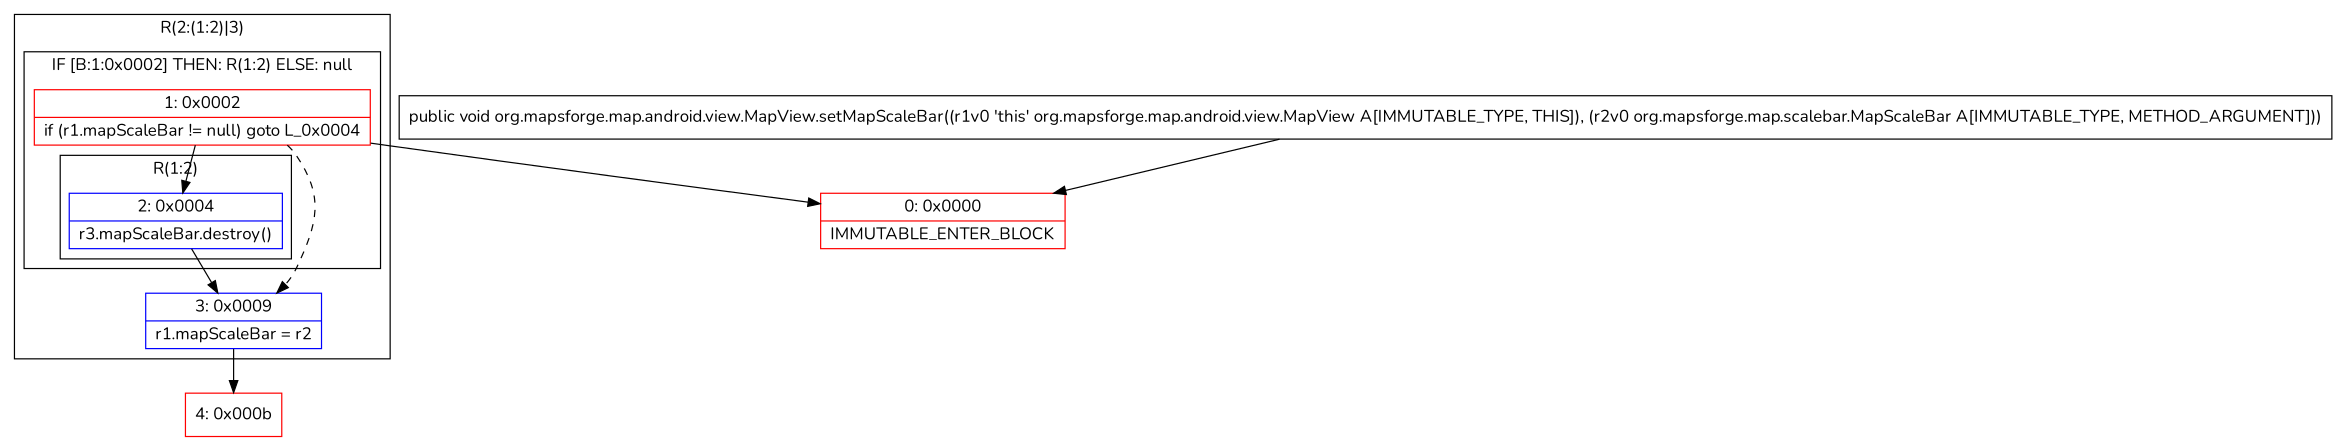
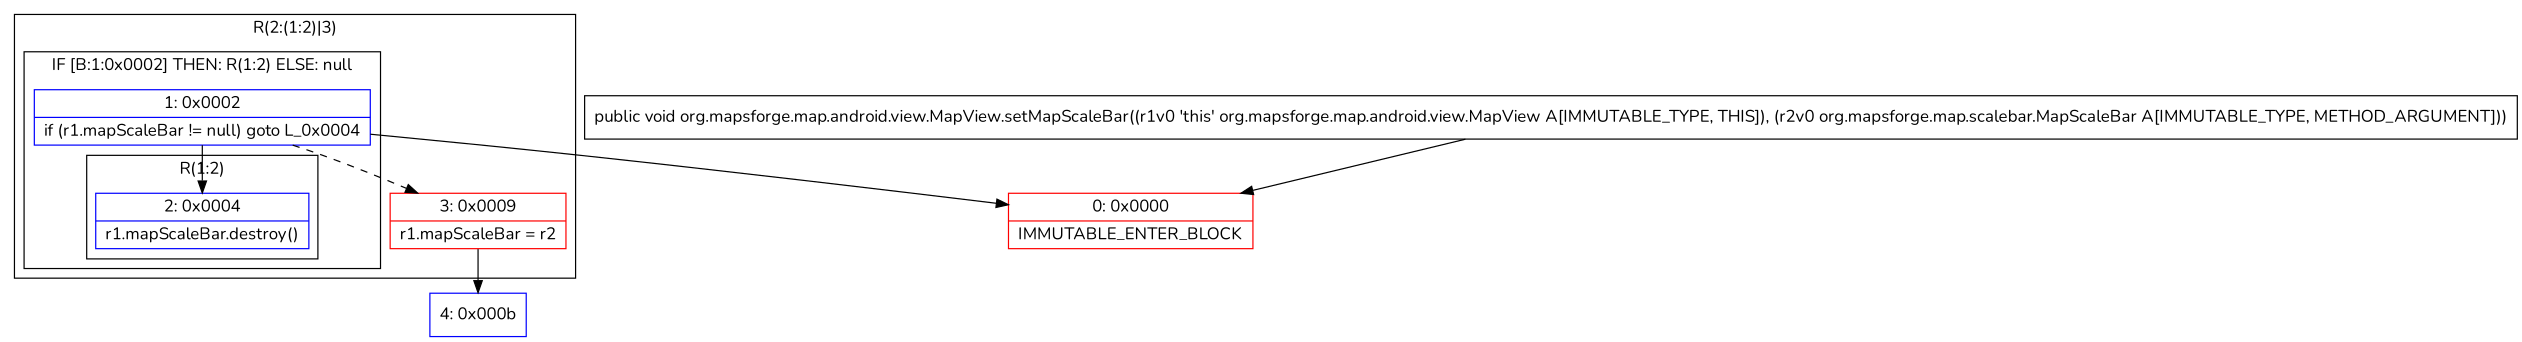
node "1: 0x0002": color red -> blue
node "2: 0x0004": text "r3.mapScaleBar.destroy()" -> "r1.mapScaleBar.destroy()"
edge "2: 0x0004" -> "3: 0x0009": removed
node "3: 0x0009": color blue -> red
node "4: 0x000b": color red -> blue
